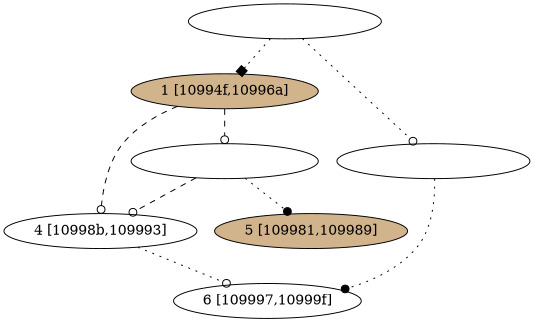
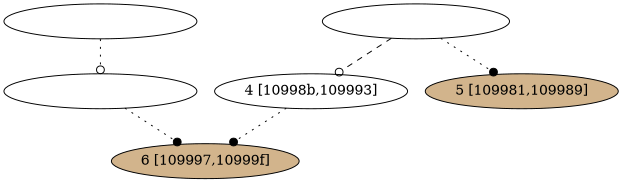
node "1 [10994f,10996a]": removed
edge "4 [10998b,109993]" -> "6 [109997,10999f]": arrowhead odot -> dot
node "6 [109997,10999f]": fillcolor white -> tan
